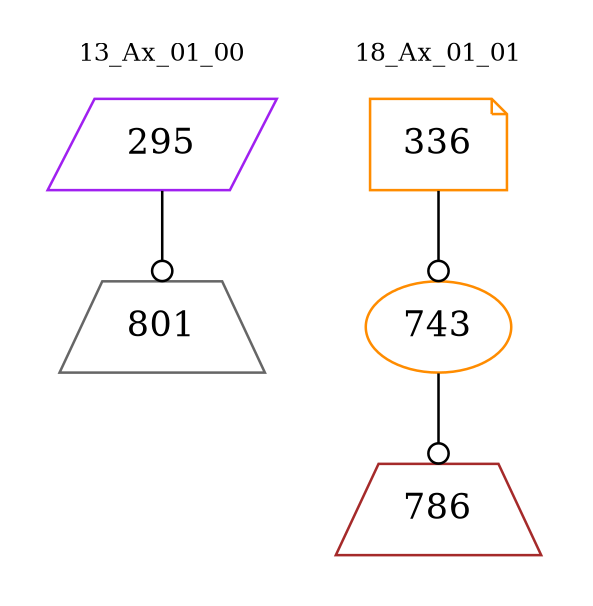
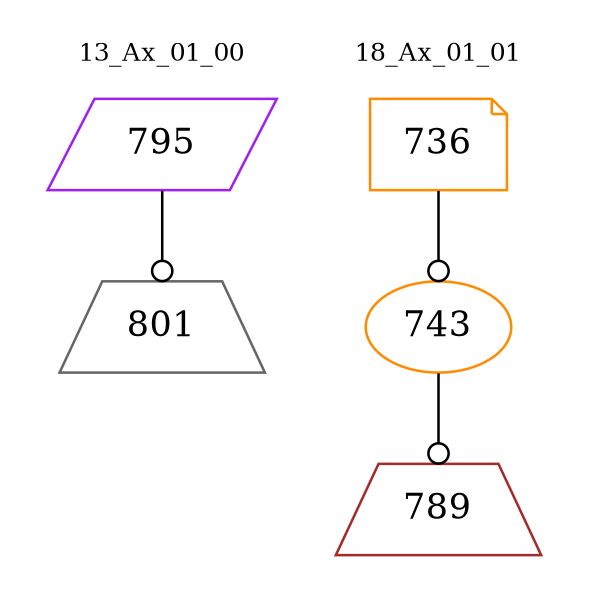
node "295": label "295" -> "795"
node "336": label "336" -> "736"
node "786": label "786" -> "789"
